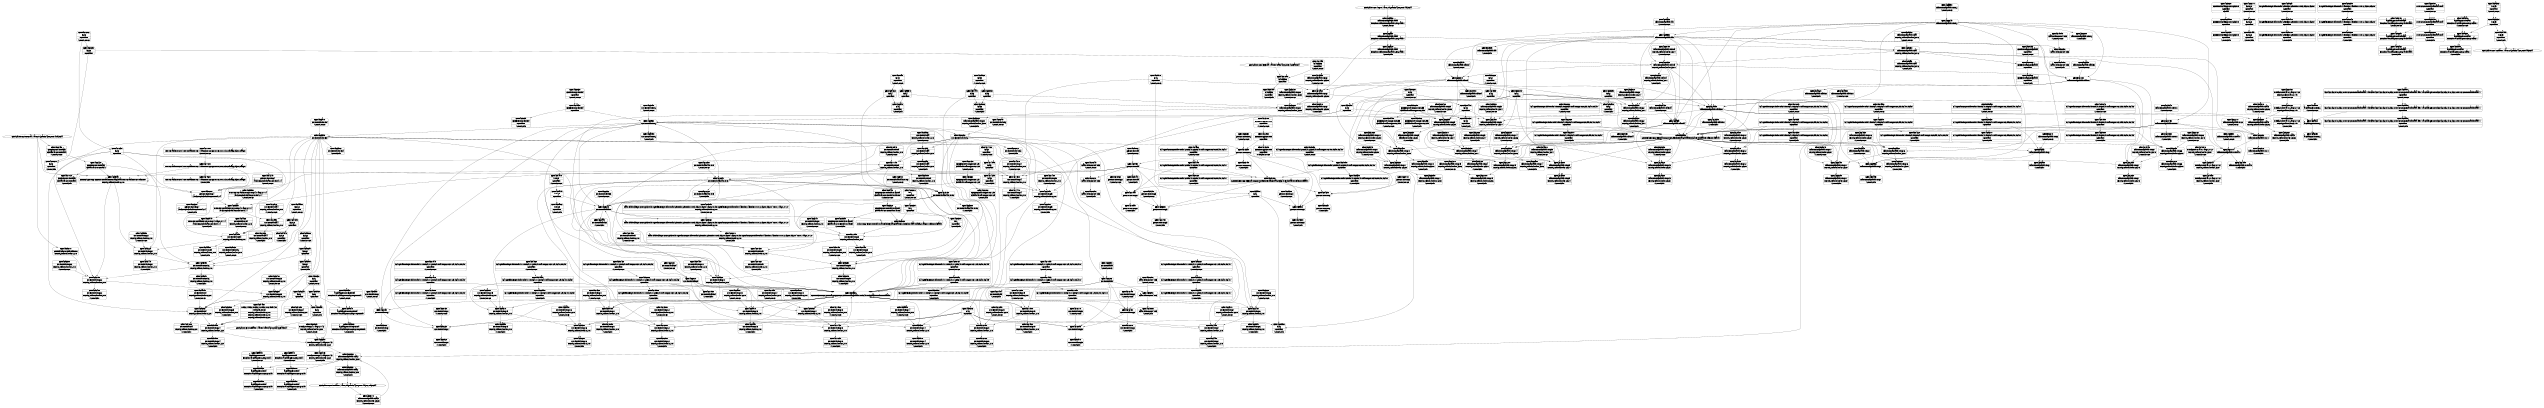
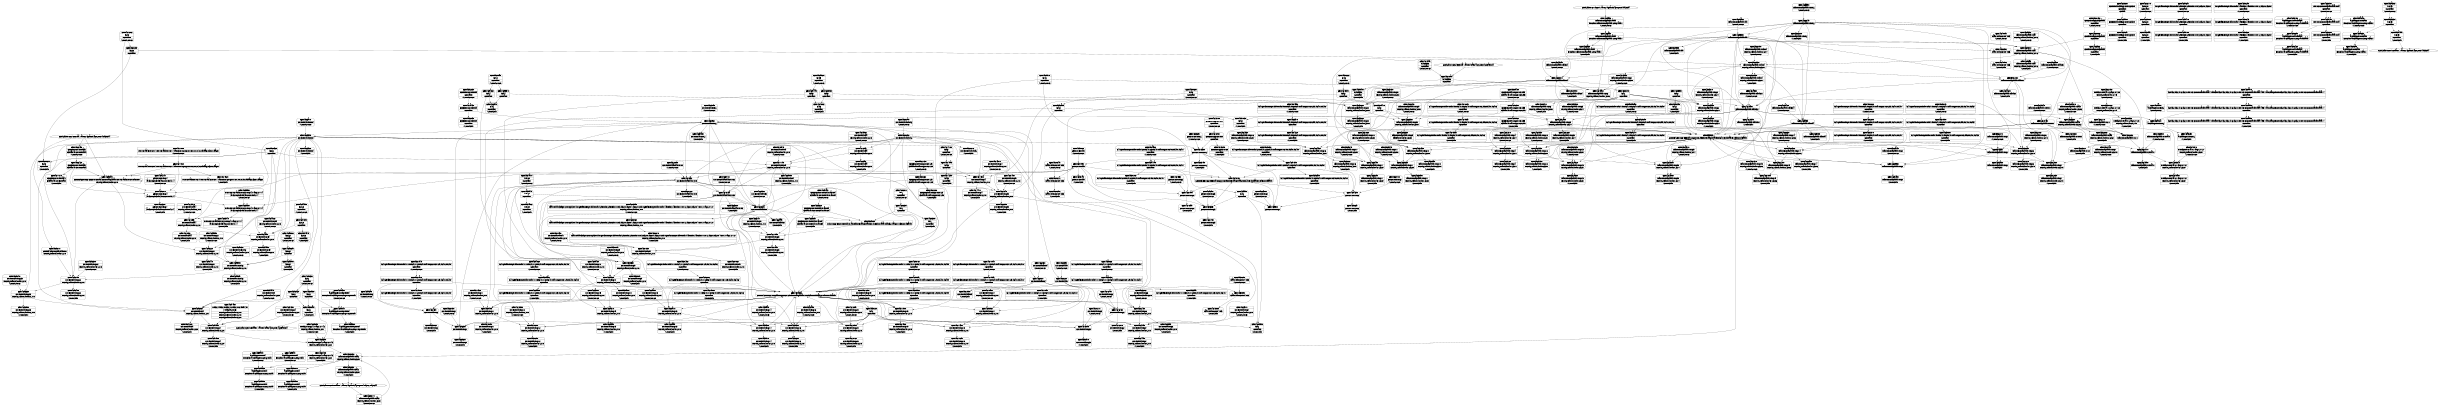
edge "CE0x468be00" -> "CE0x4688060": reversed
edge "CE0x4696c50" -> "CE0x538d480": reversed
edge "CE0x467b750" -> "CE0x46840b0": now "CE0x467b750" -> "CE0x4685340"
node "CE0x46732d0": text "*MultipleSource*" -> "*SummSink*"
node "CE0x467b3e0": removed
node "CE0x46c0400": removed
node "CE0x4671560": removed
